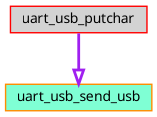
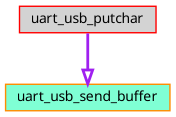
node "uart_usb_send_usb": label "uart_usb_send_usb" -> "uart_usb_send_buffer"
